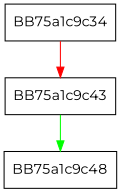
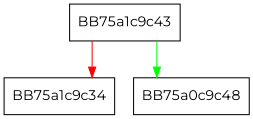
edge "BB75a1c9c34" -> "BB75a1c9c43": reversed
node "BB75a1c9c48": label "BB75a1c9c48" -> "BB75a0c9c48"
